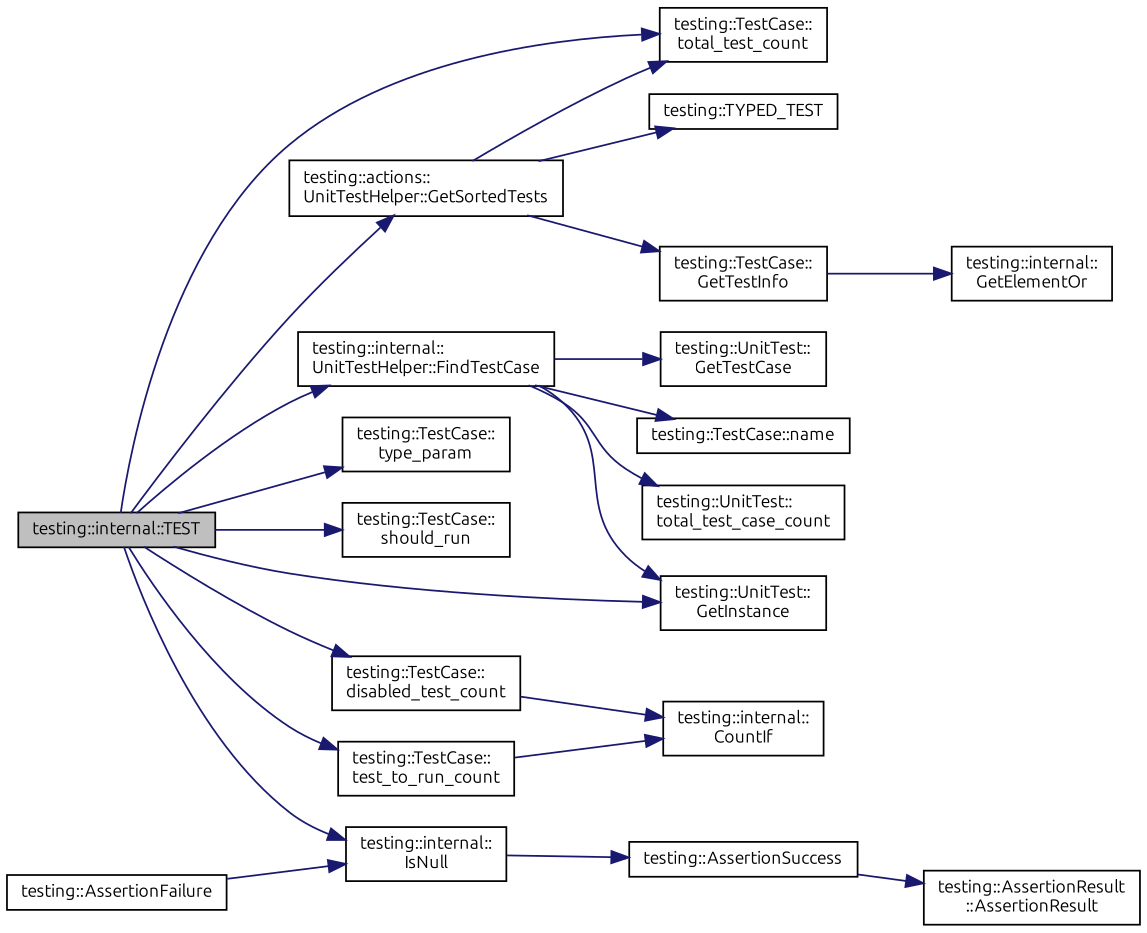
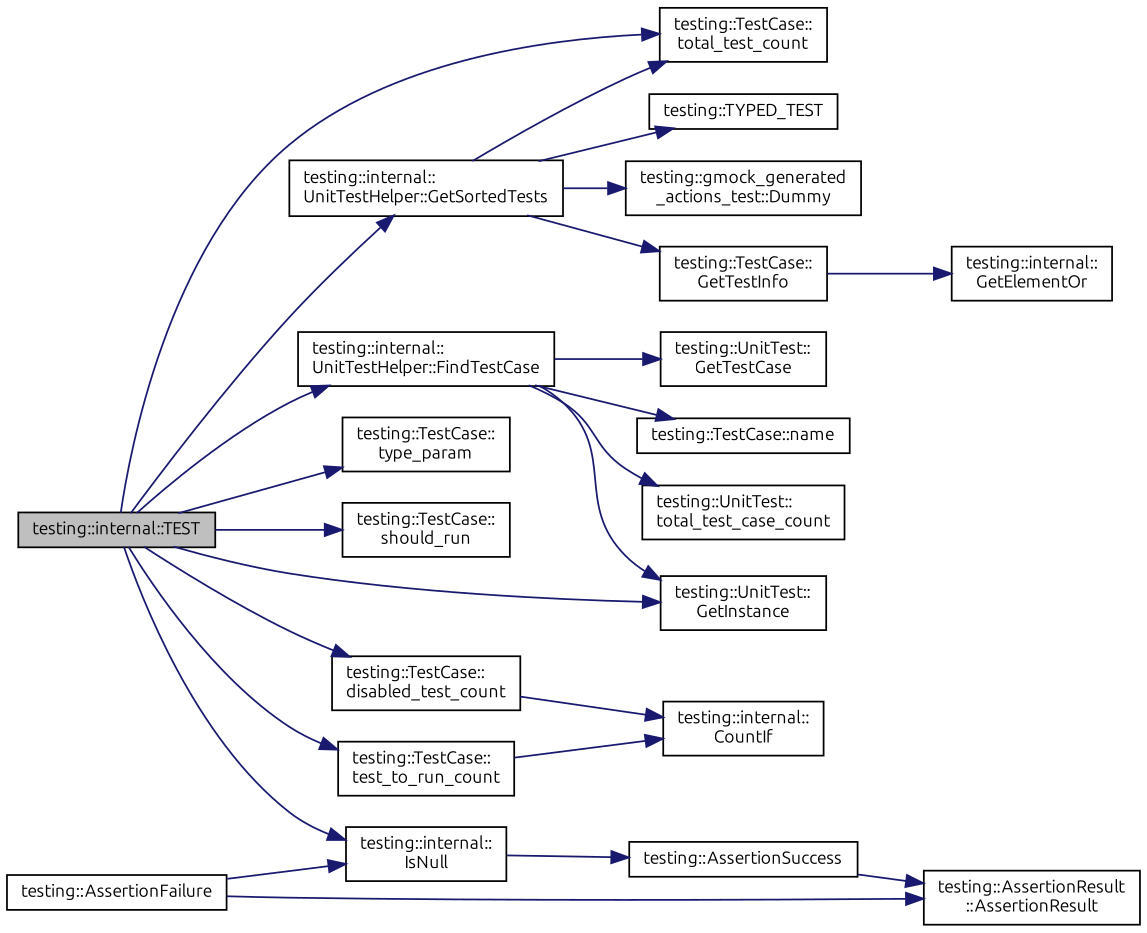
node "testing::actions:: UnitTestHelper::GetSortedTests": label "testing::actions:: UnitTestHelper::GetSortedTests" -> "testing::internal:: UnitTestHelper::GetSortedTests"
node "testing::gmock_generated _actions_test::Dummy": added
edge "testing::AssertionFailure" -> "testing::AssertionResult ::AssertionResult": added
